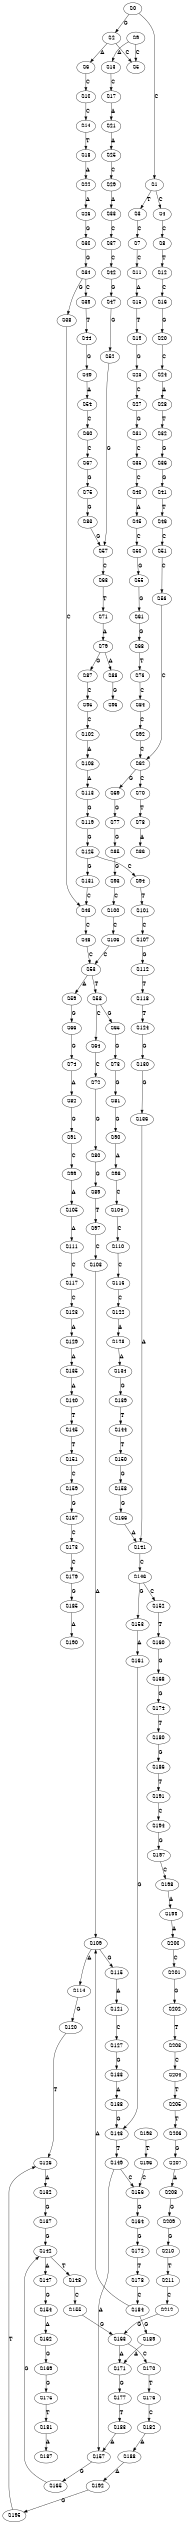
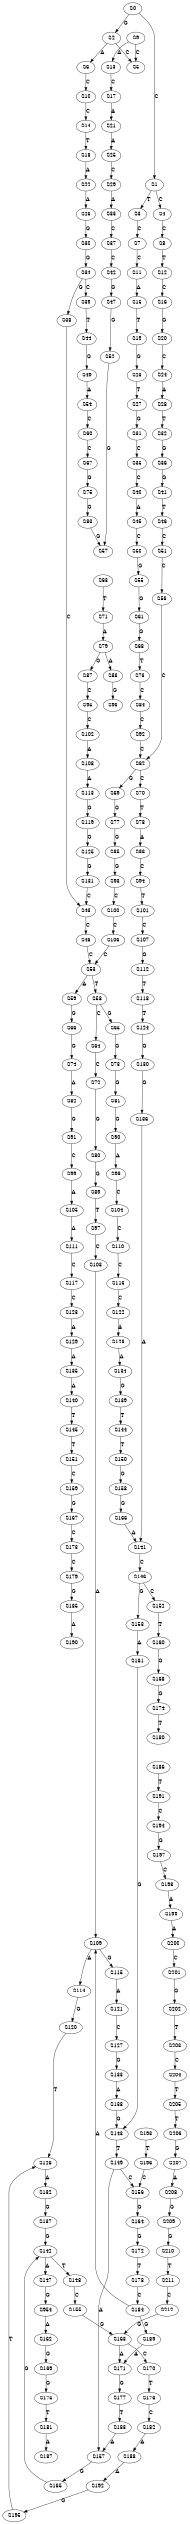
edge "S23" -> "S27": label "C" -> "T"
edge "S57" -> "S63": removed, label "C"
edge "S125" -> "S94": now "S86" -> "S94"
edge "S180" -> "S186": removed, label "G"
node "S154": label "S154" -> "S954"
